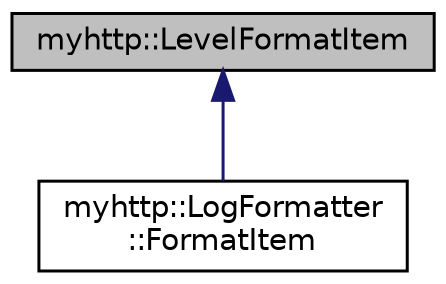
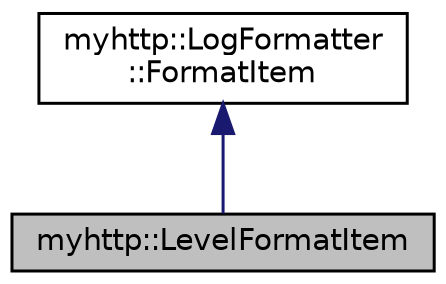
edge "myhttp::LogFormatter ::FormatItem" -> "myhttp::LevelFormatItem": reversed
